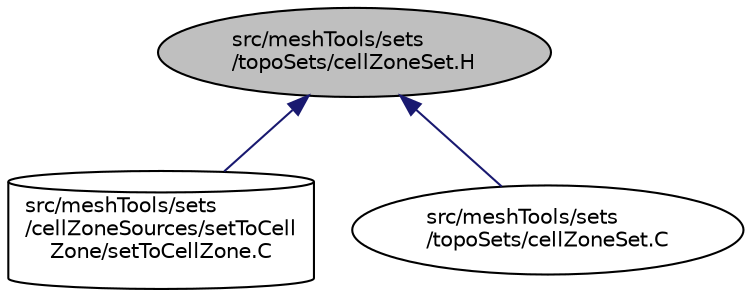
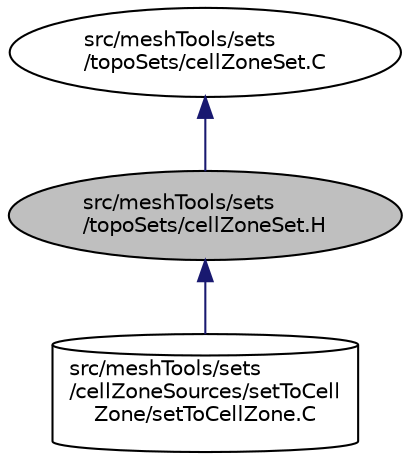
edge "src/meshTools/sets /topoSets/cellZoneSet.C" -> "src/meshTools/sets /topoSets/cellZoneSet.H": reversed
